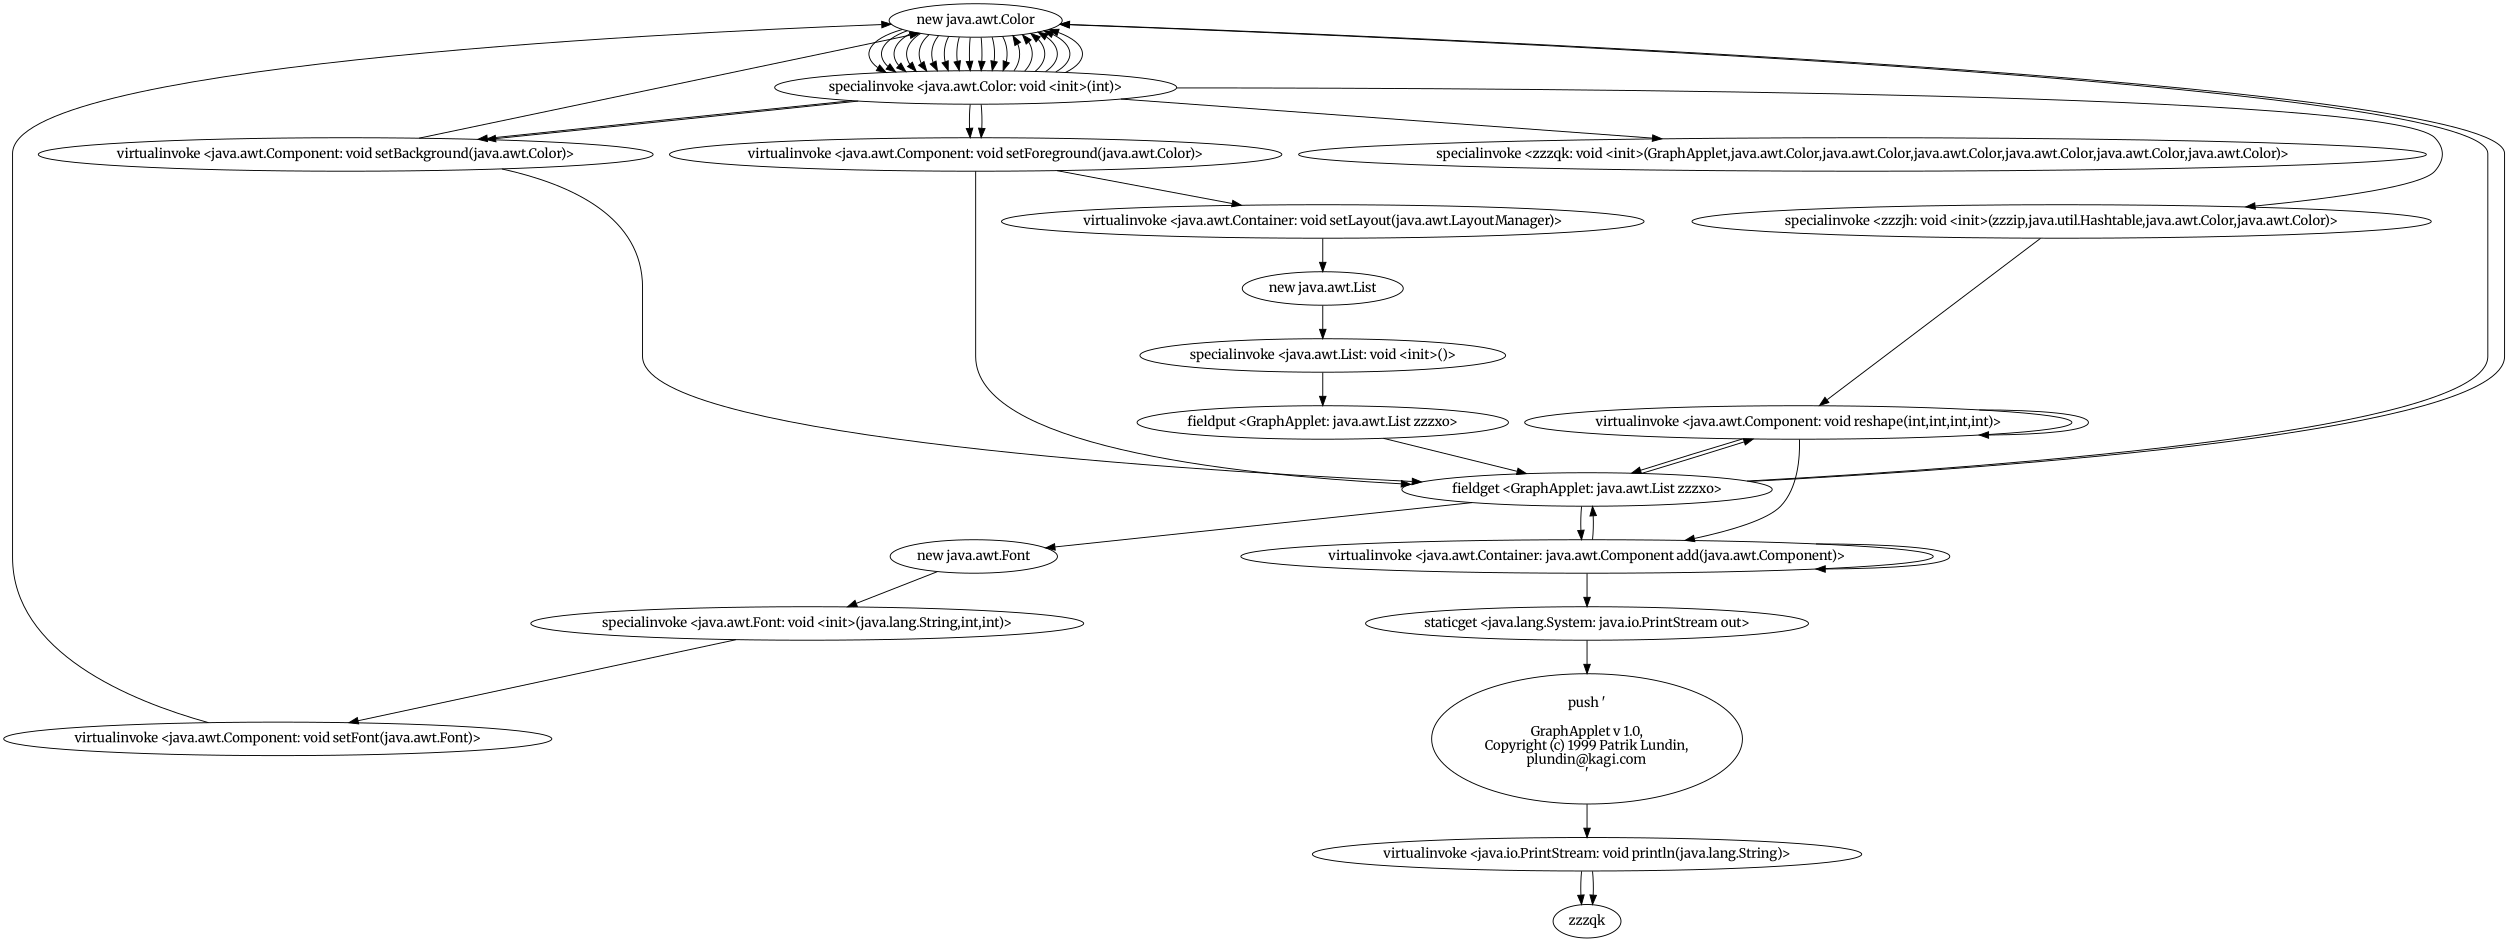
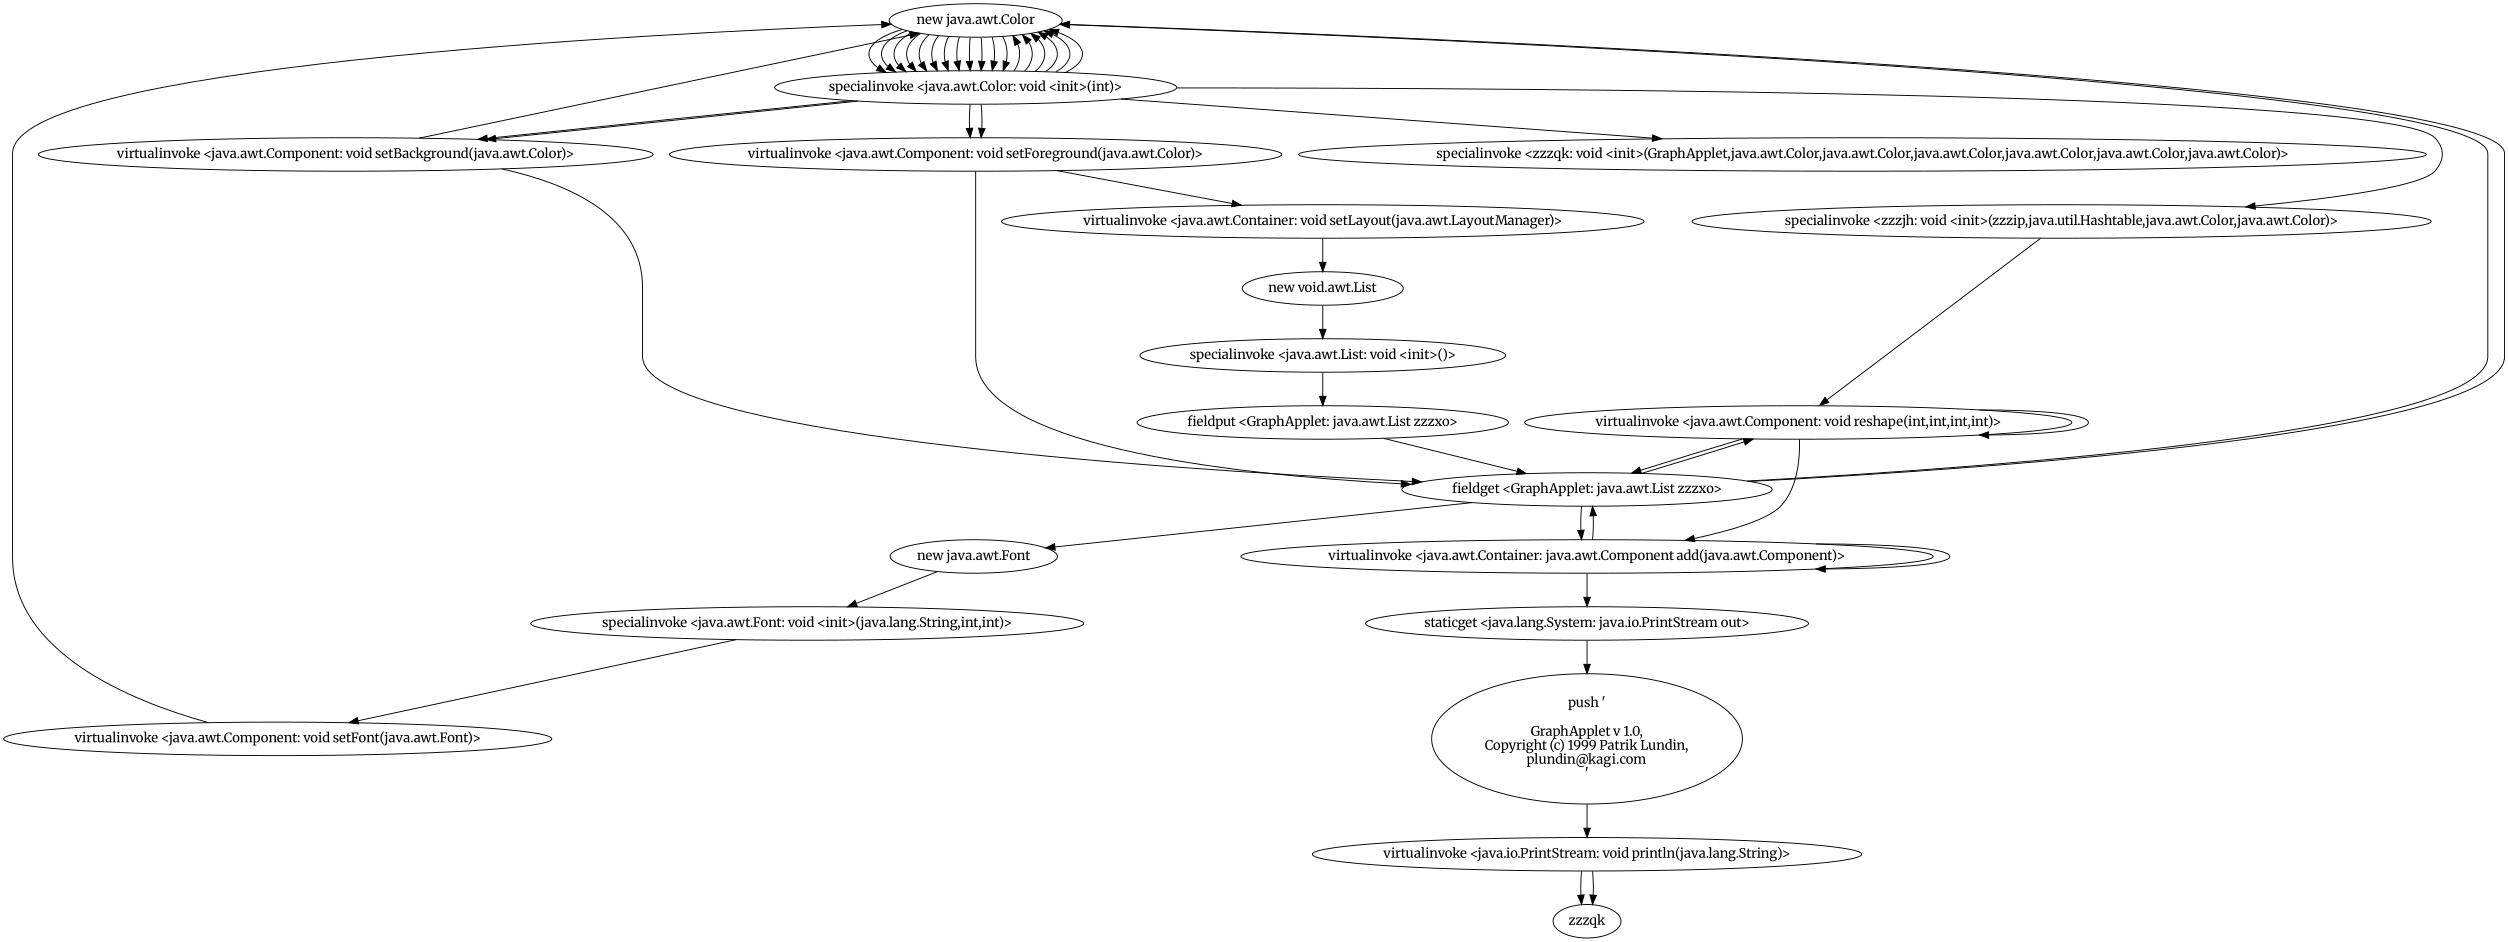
node "new java.awt.List": label "new java.awt.List" -> "new void.awt.List"
